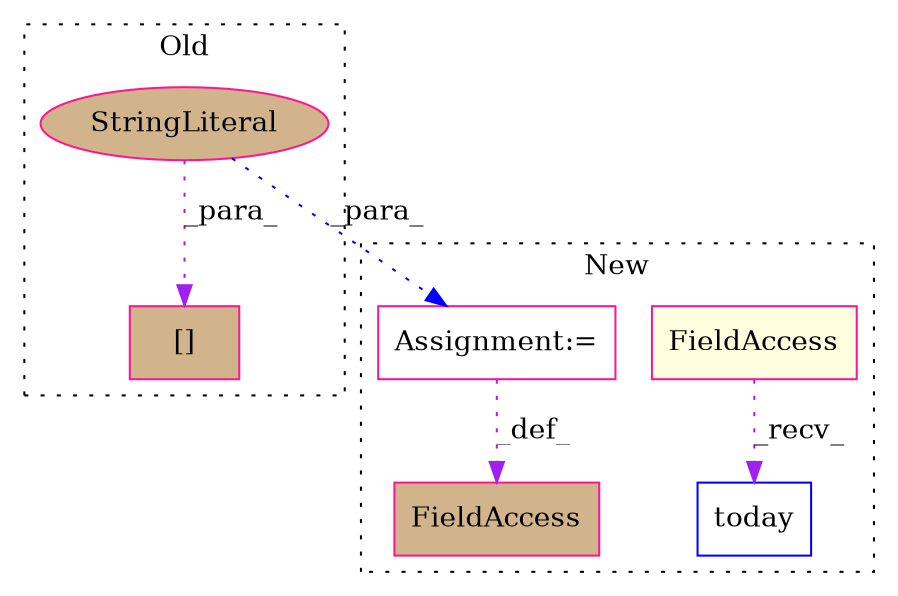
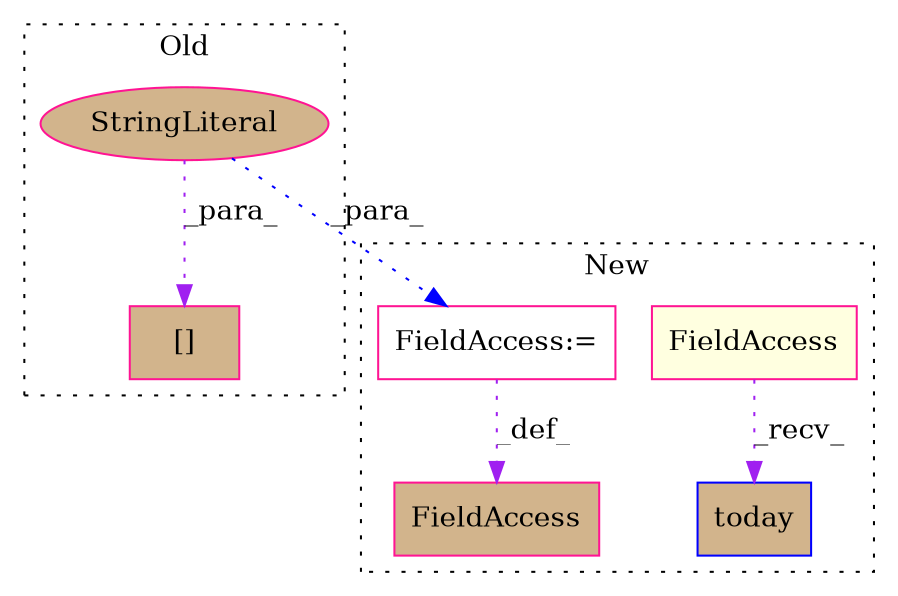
node "Assignment:=": label "Assignment:=" -> "FieldAccess:="
node "today": fillcolor white -> tan
